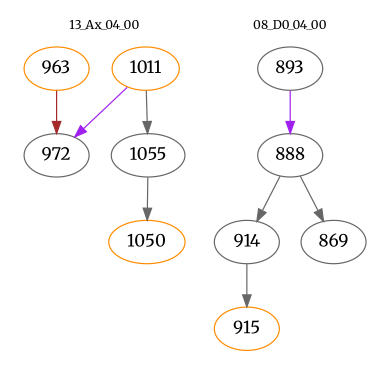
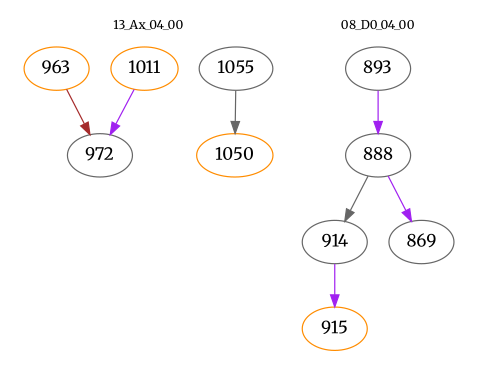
edge "1011" -> "1055": removed
edge "888" -> "869": color gray40 -> purple
edge "914" -> "915": color gray40 -> purple
